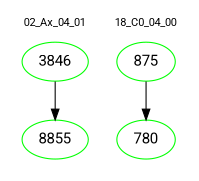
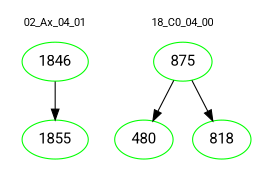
node "3846": label "3846" -> "1846"
node "8855": label "8855" -> "1855"
node "780": label "780" -> "480"
node "818": added
